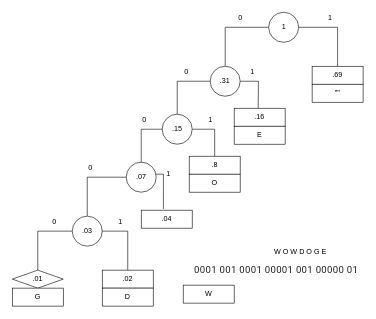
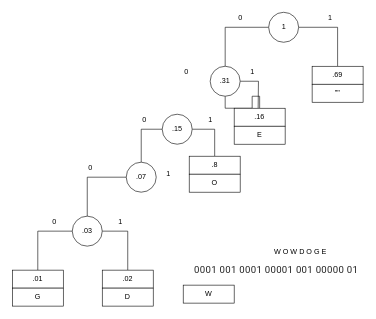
edge ".31" -- ".15": now ".31" -- ".16"
edge ".07" -- ".04": removed
node ".04": removed
node ".01": shape diamond -> rectangle
